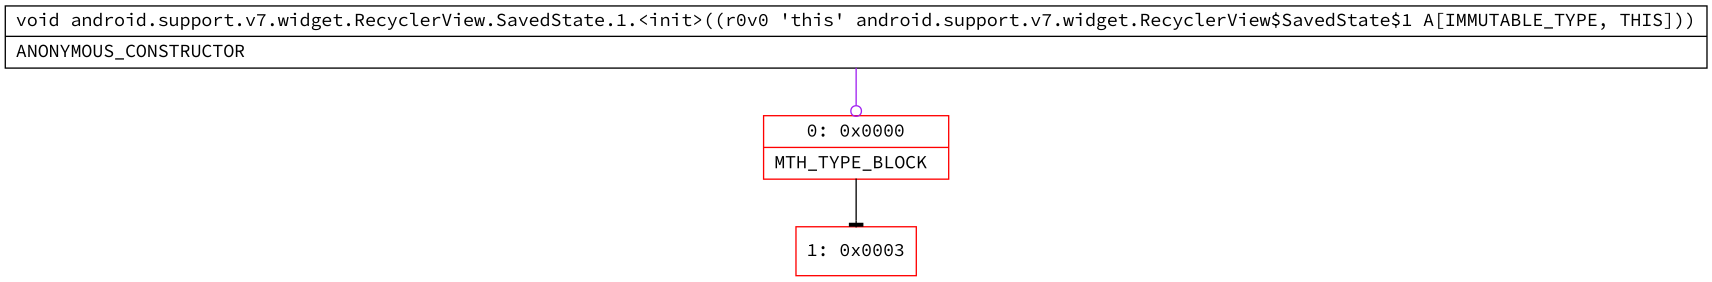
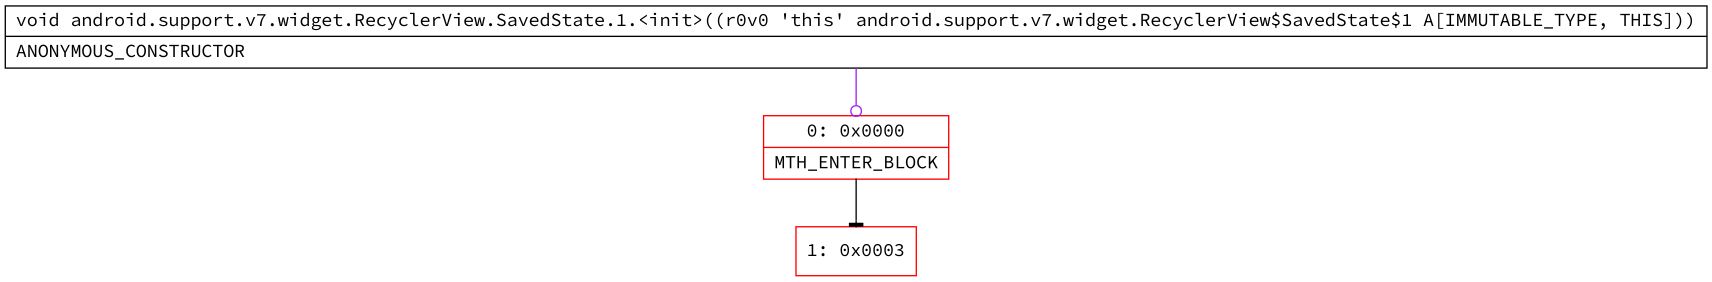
node "0: 0x0000": text "MTH_TYPE_BLOCK" -> "MTH_ENTER_BLOCK"
